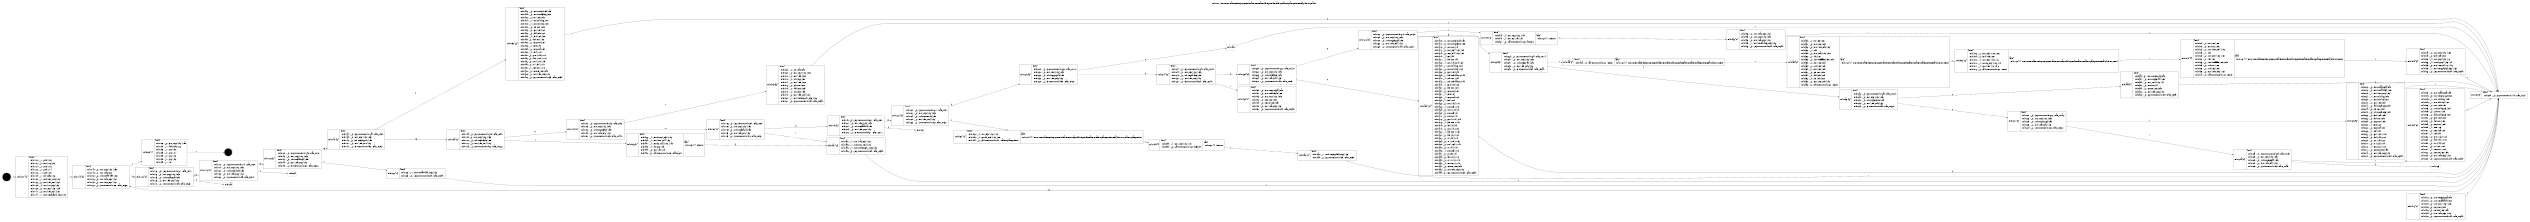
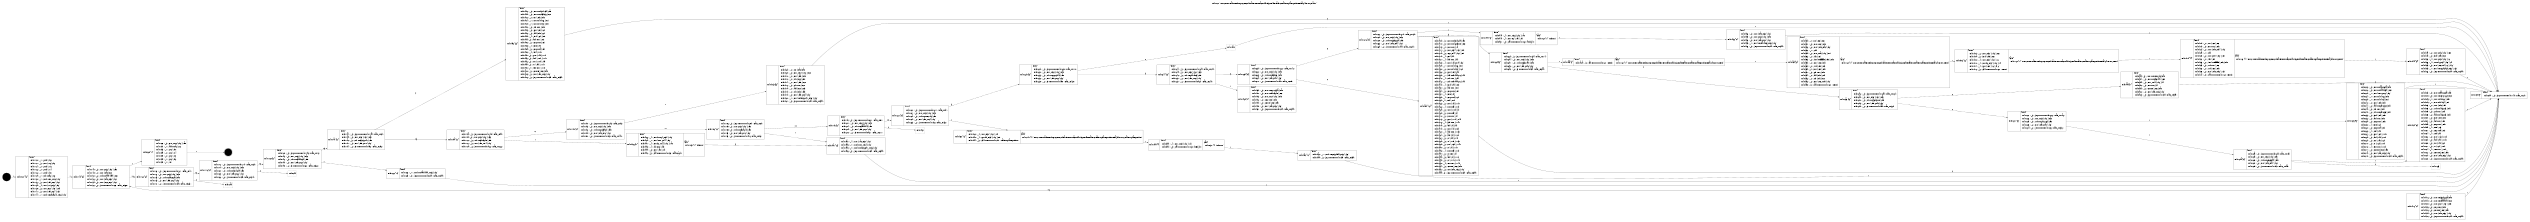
edge "0x401778 [22]" -> "0x401762 [22]": reversed
